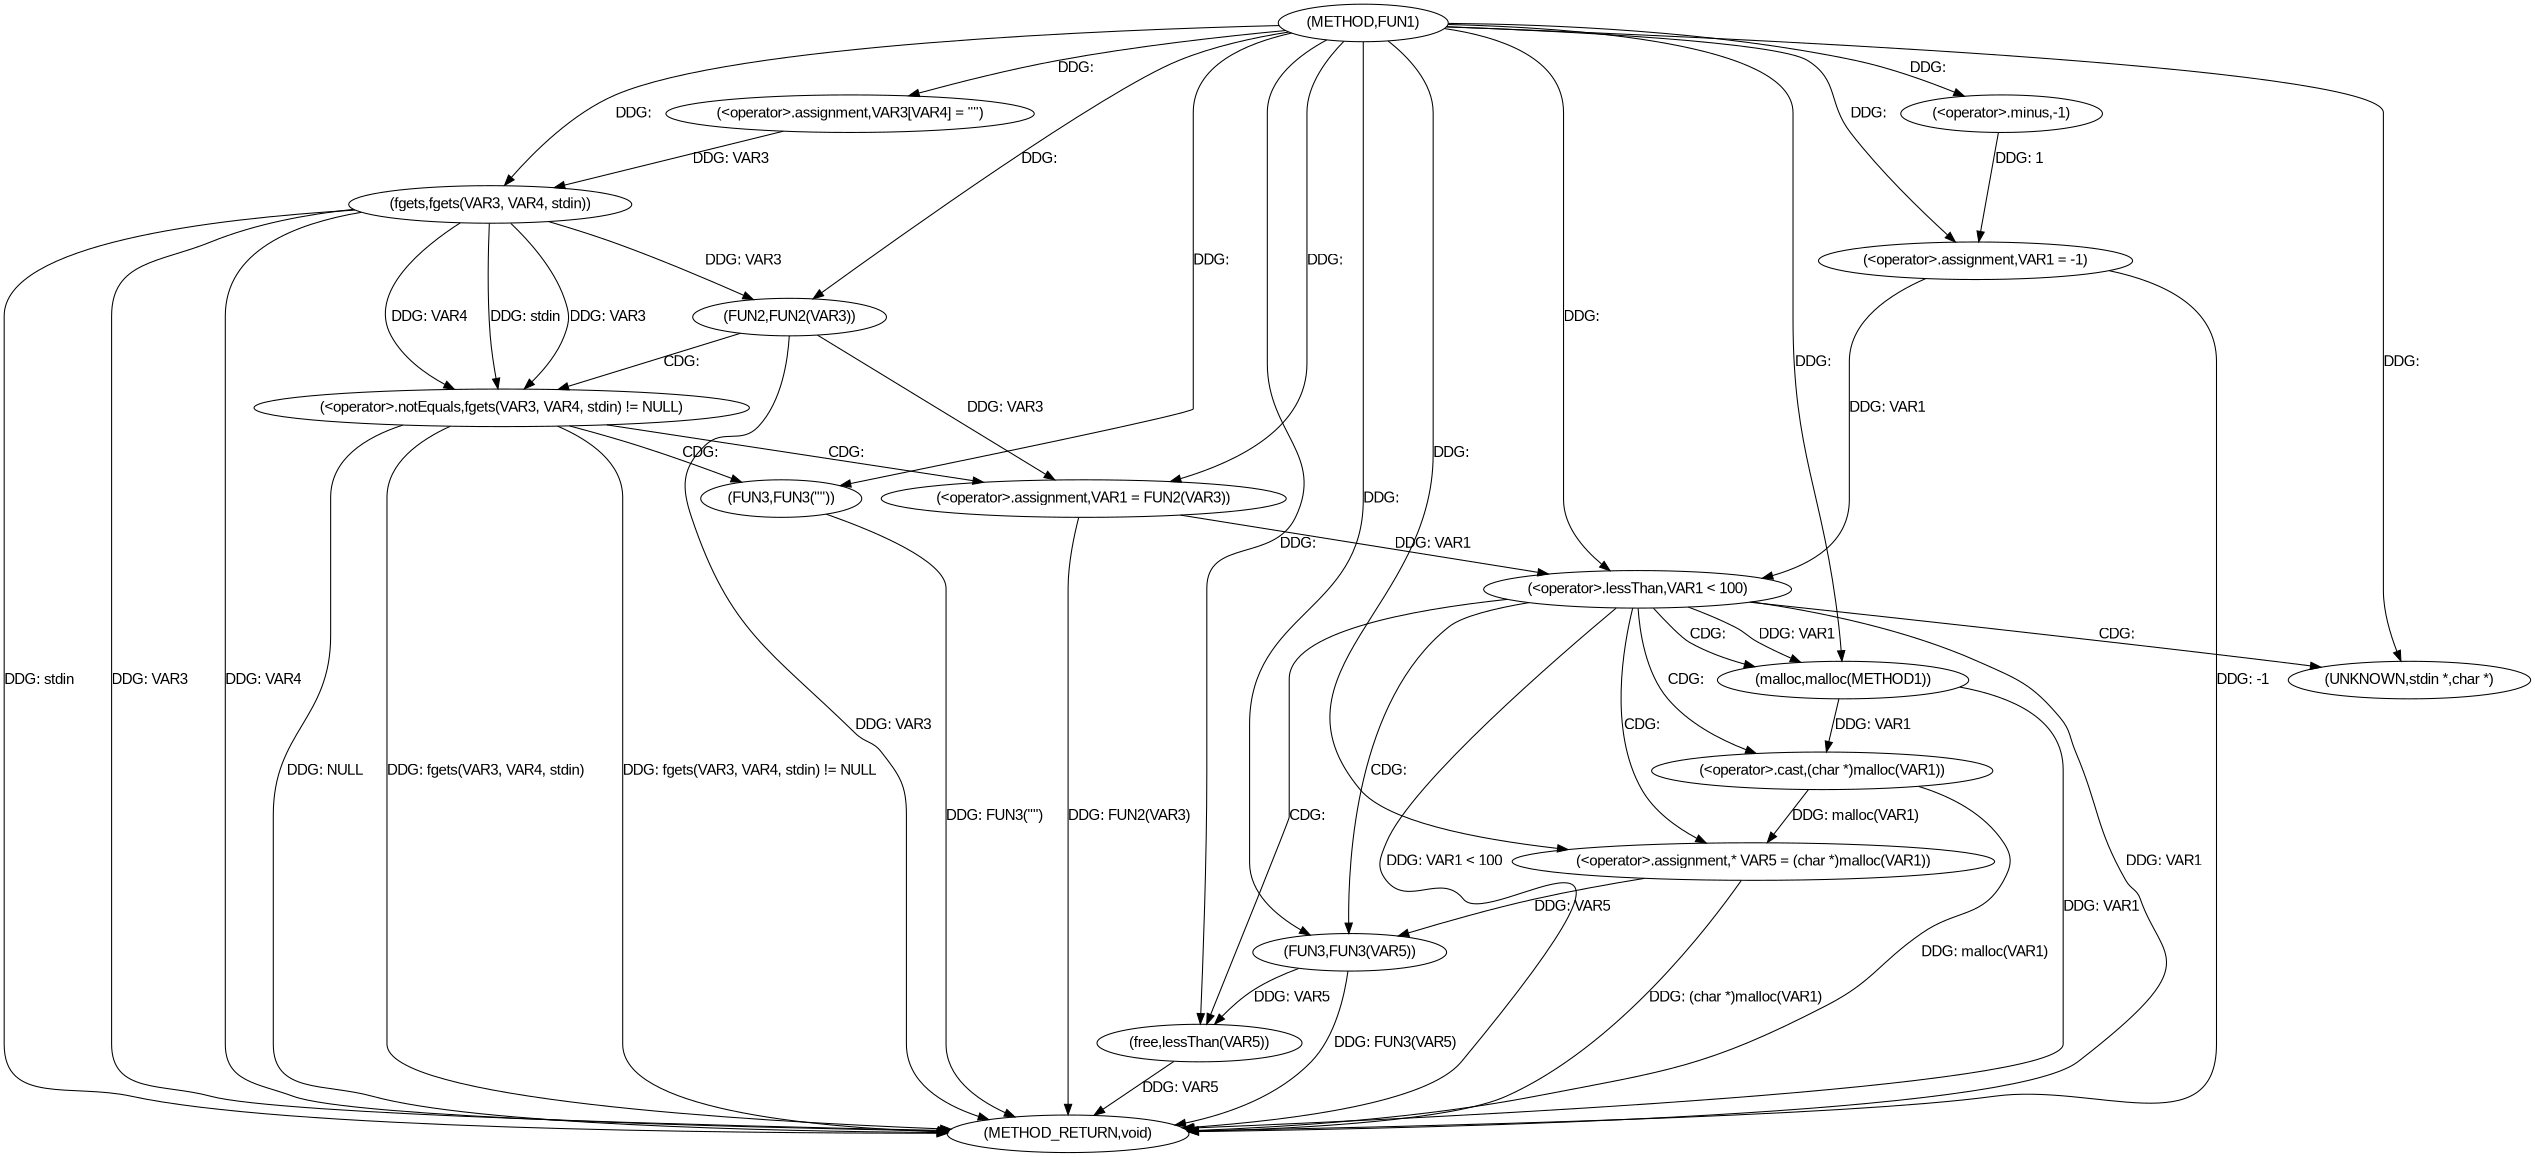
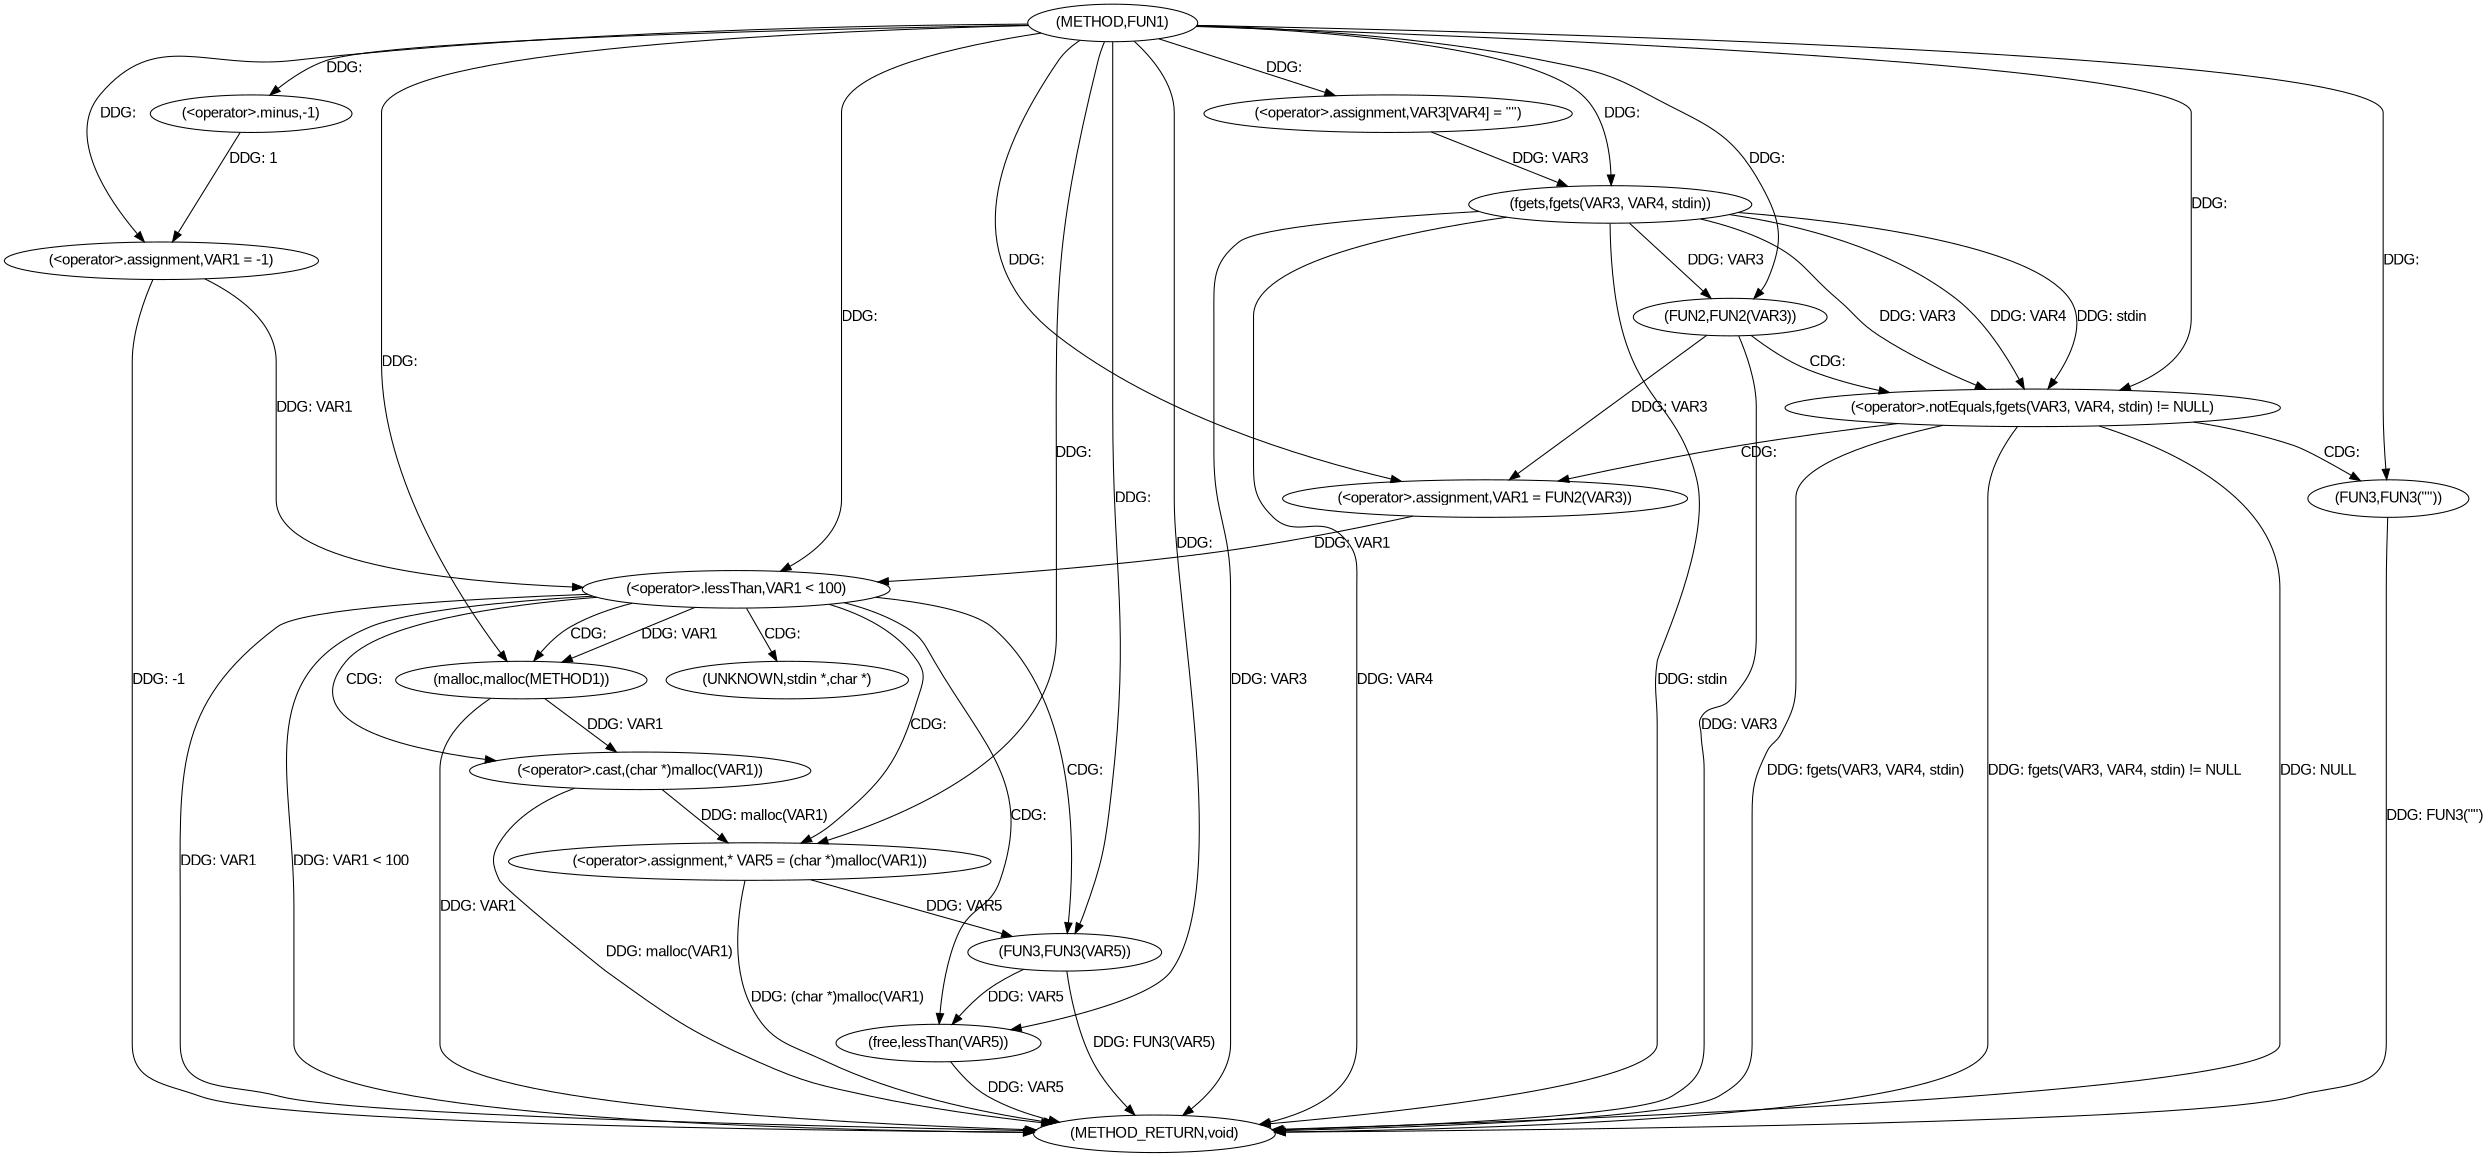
edge "(METHOD,FUN1)" -> "(UNKNOWN,stdin *,char *)": now "(METHOD,FUN1)" -> "(<operator>.notEquals,fgets(VAR3, VAR4, stdin) != NULL)"
edge "(<operator>.assignment,VAR1 = FUN2(VAR3))" -> "(METHOD_RETURN,void)": removed, label "DDG: FUN2(VAR3)"
